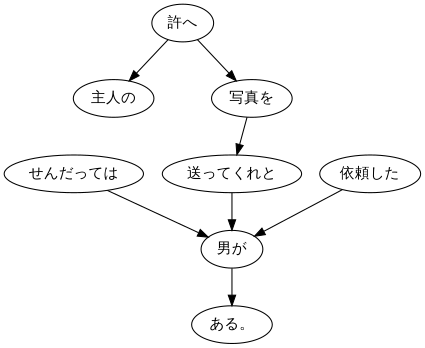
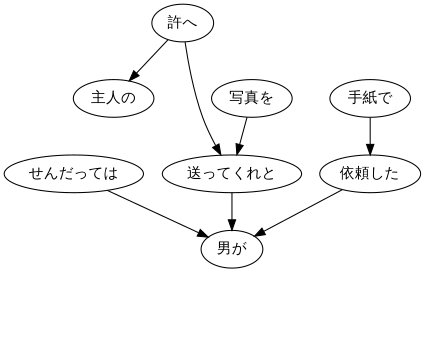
edge "許へ" -> "写真を": now "許へ" -> "送ってくれと"
node "手紙で": added
node "ある。": removed
